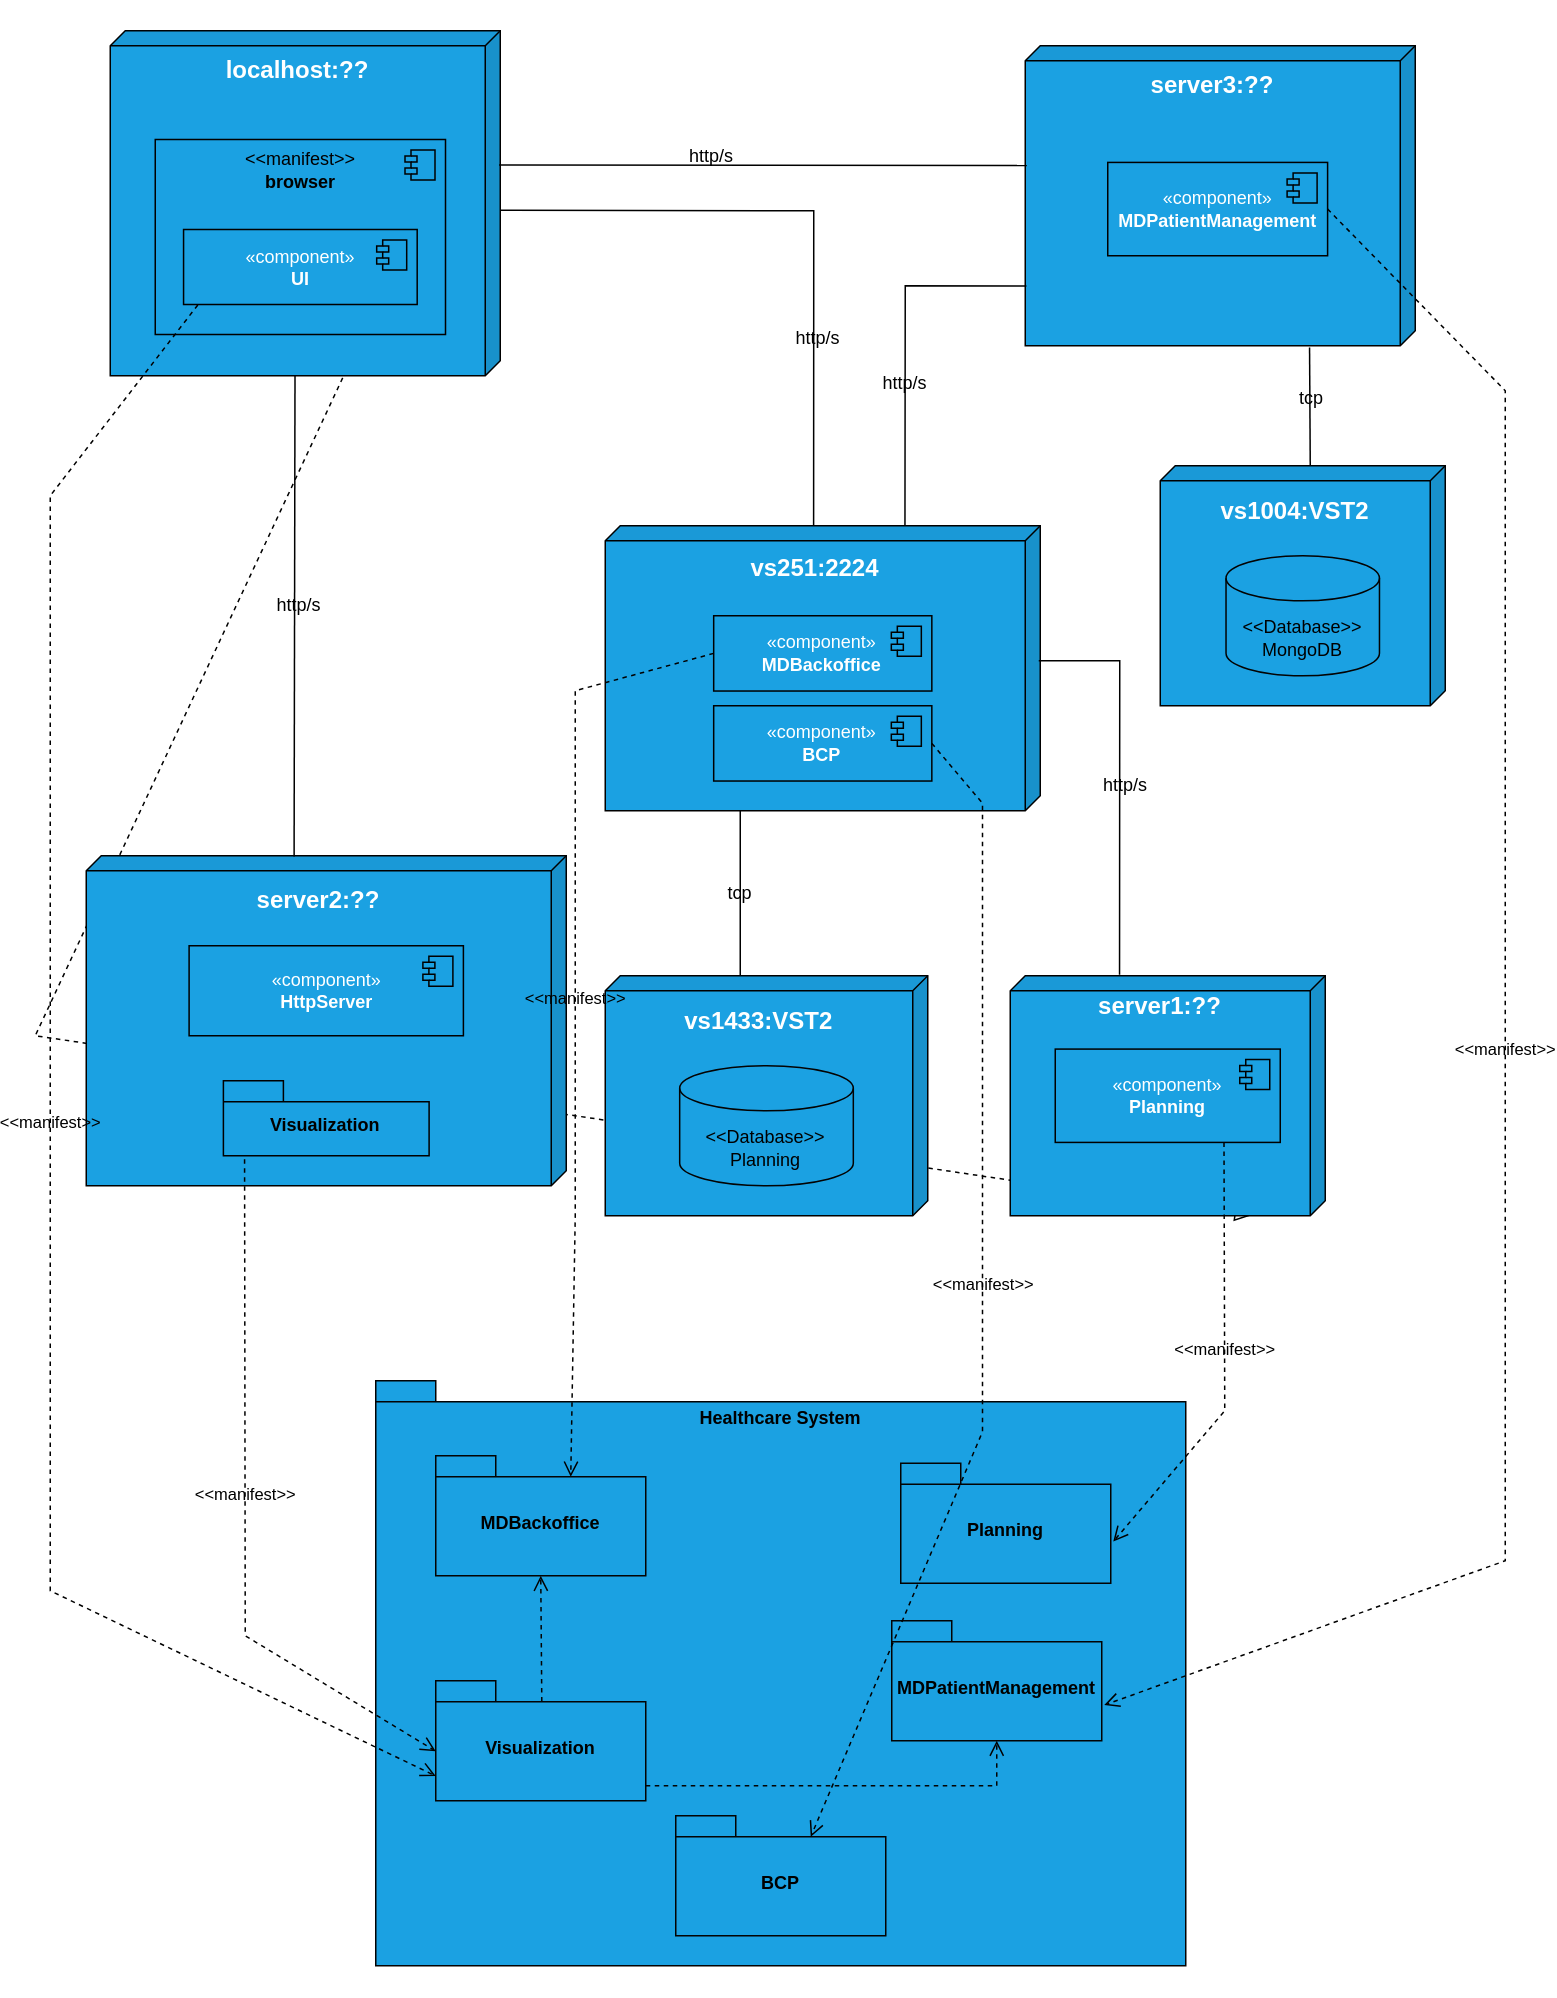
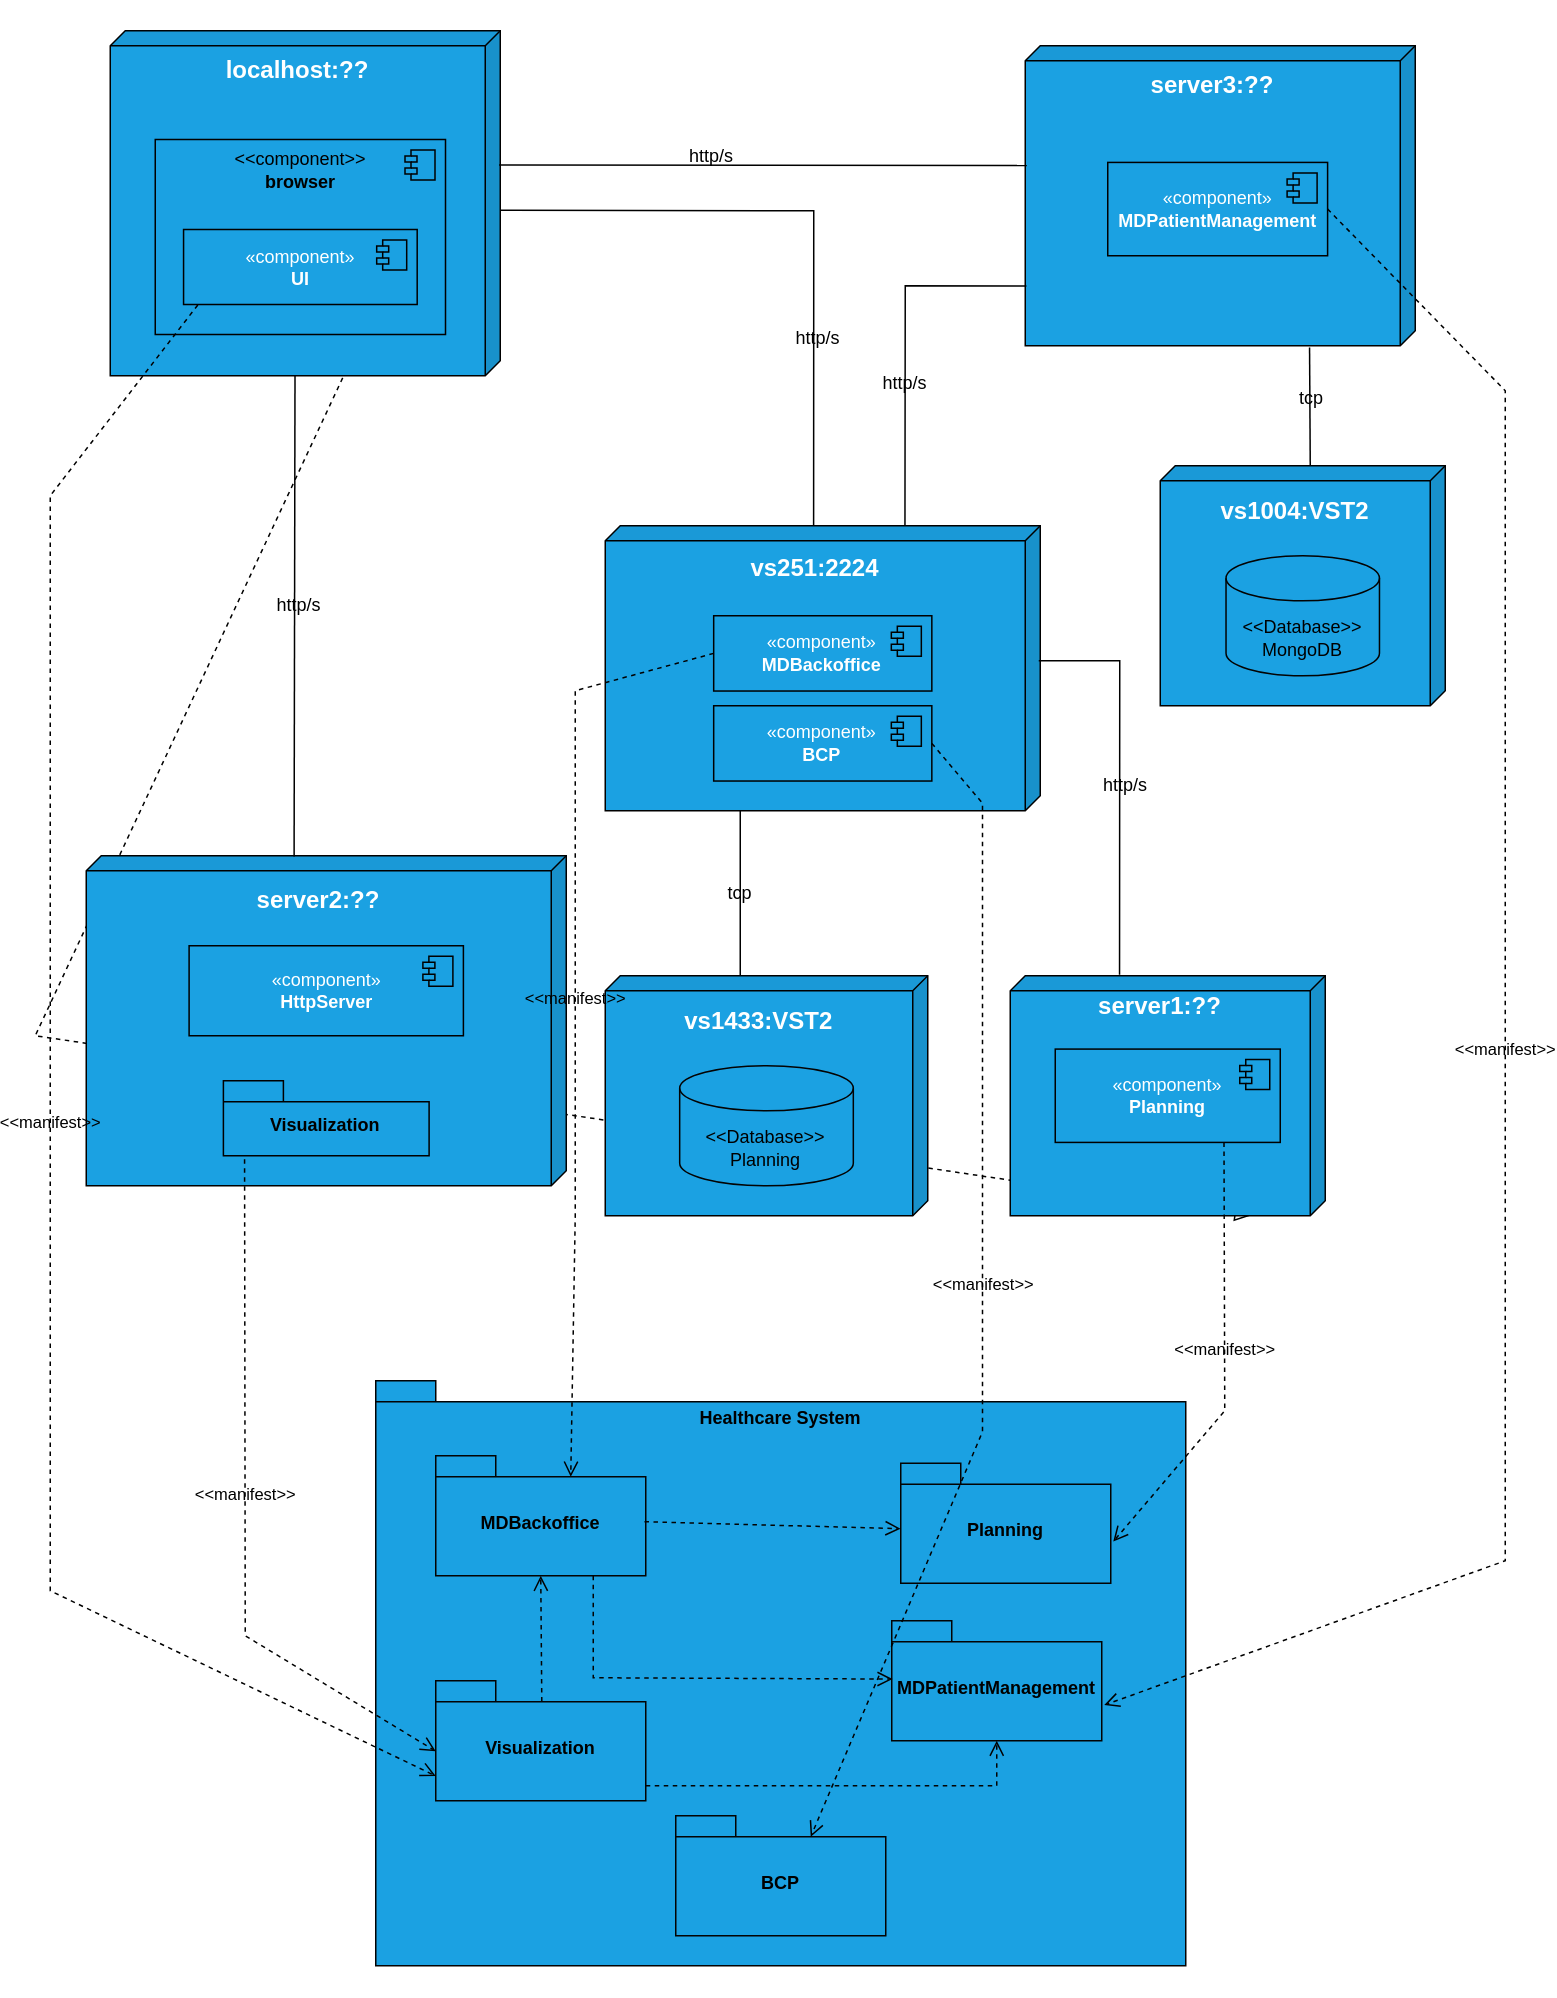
node "<<manifest>> browser": label "<<manifest>> browser" -> "<<component>> browser"
edge "MDBackoffice" -> "Planning": added
edge "MDBackoffice" -> "MDPatientManagement": added
